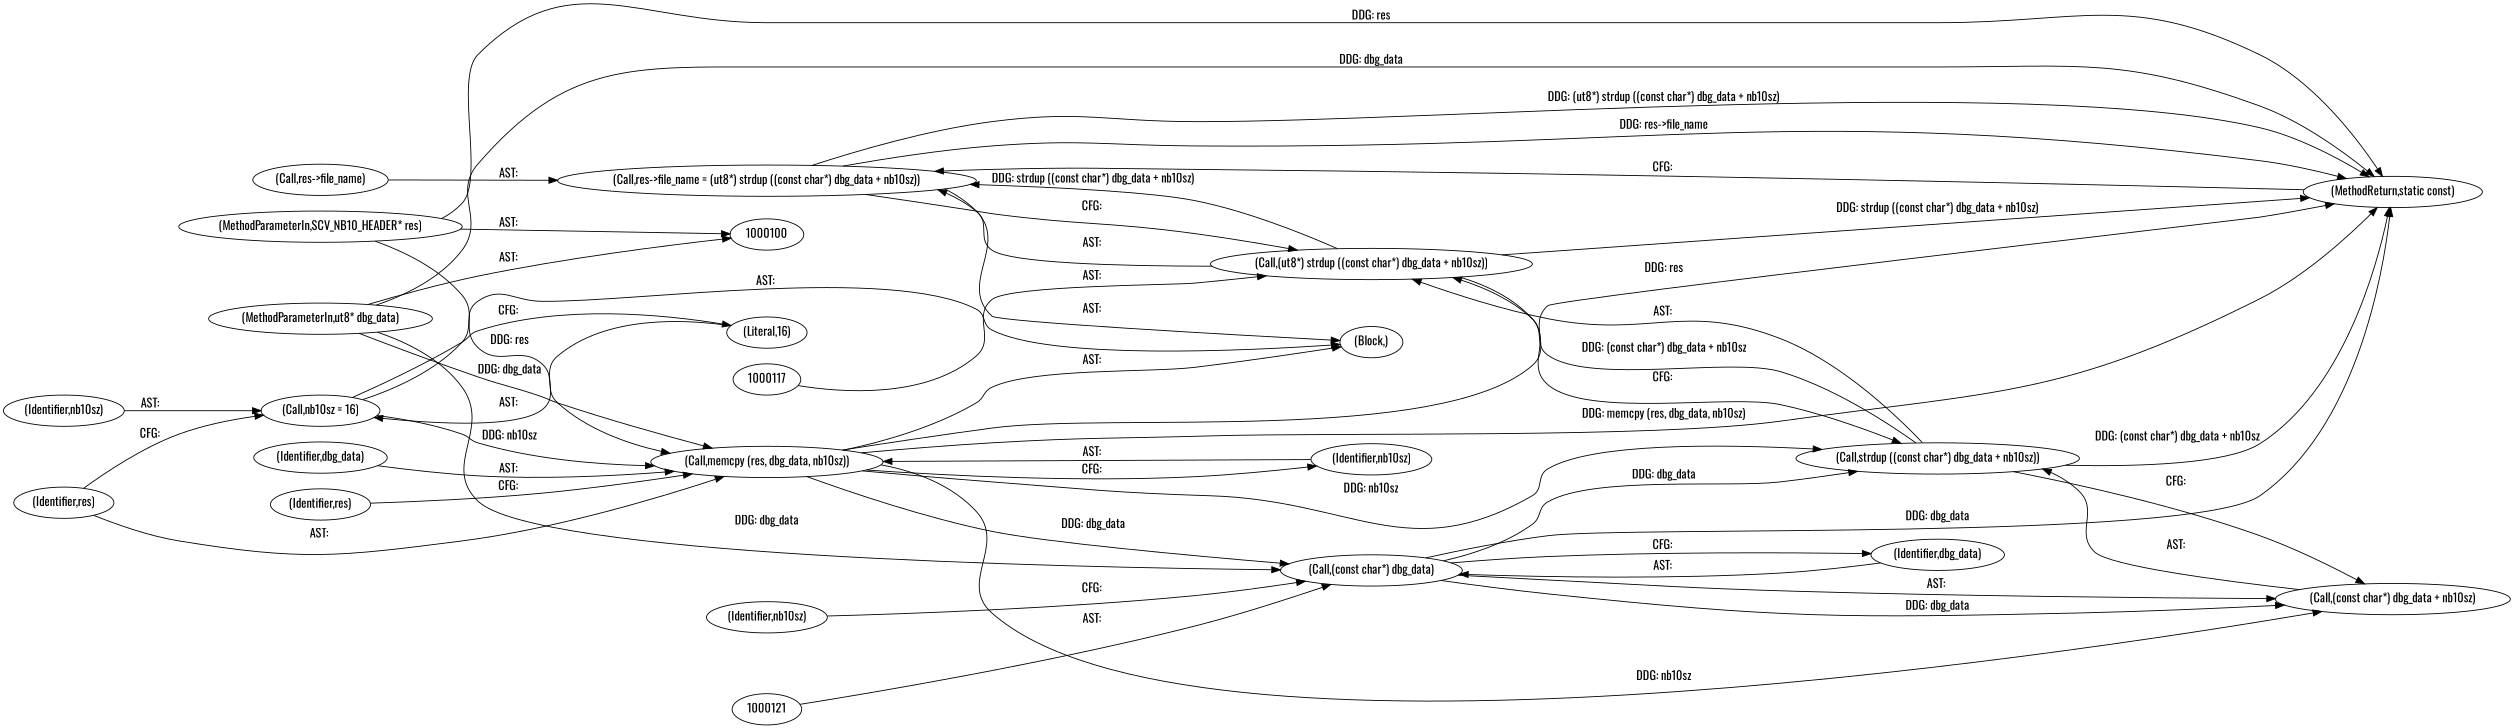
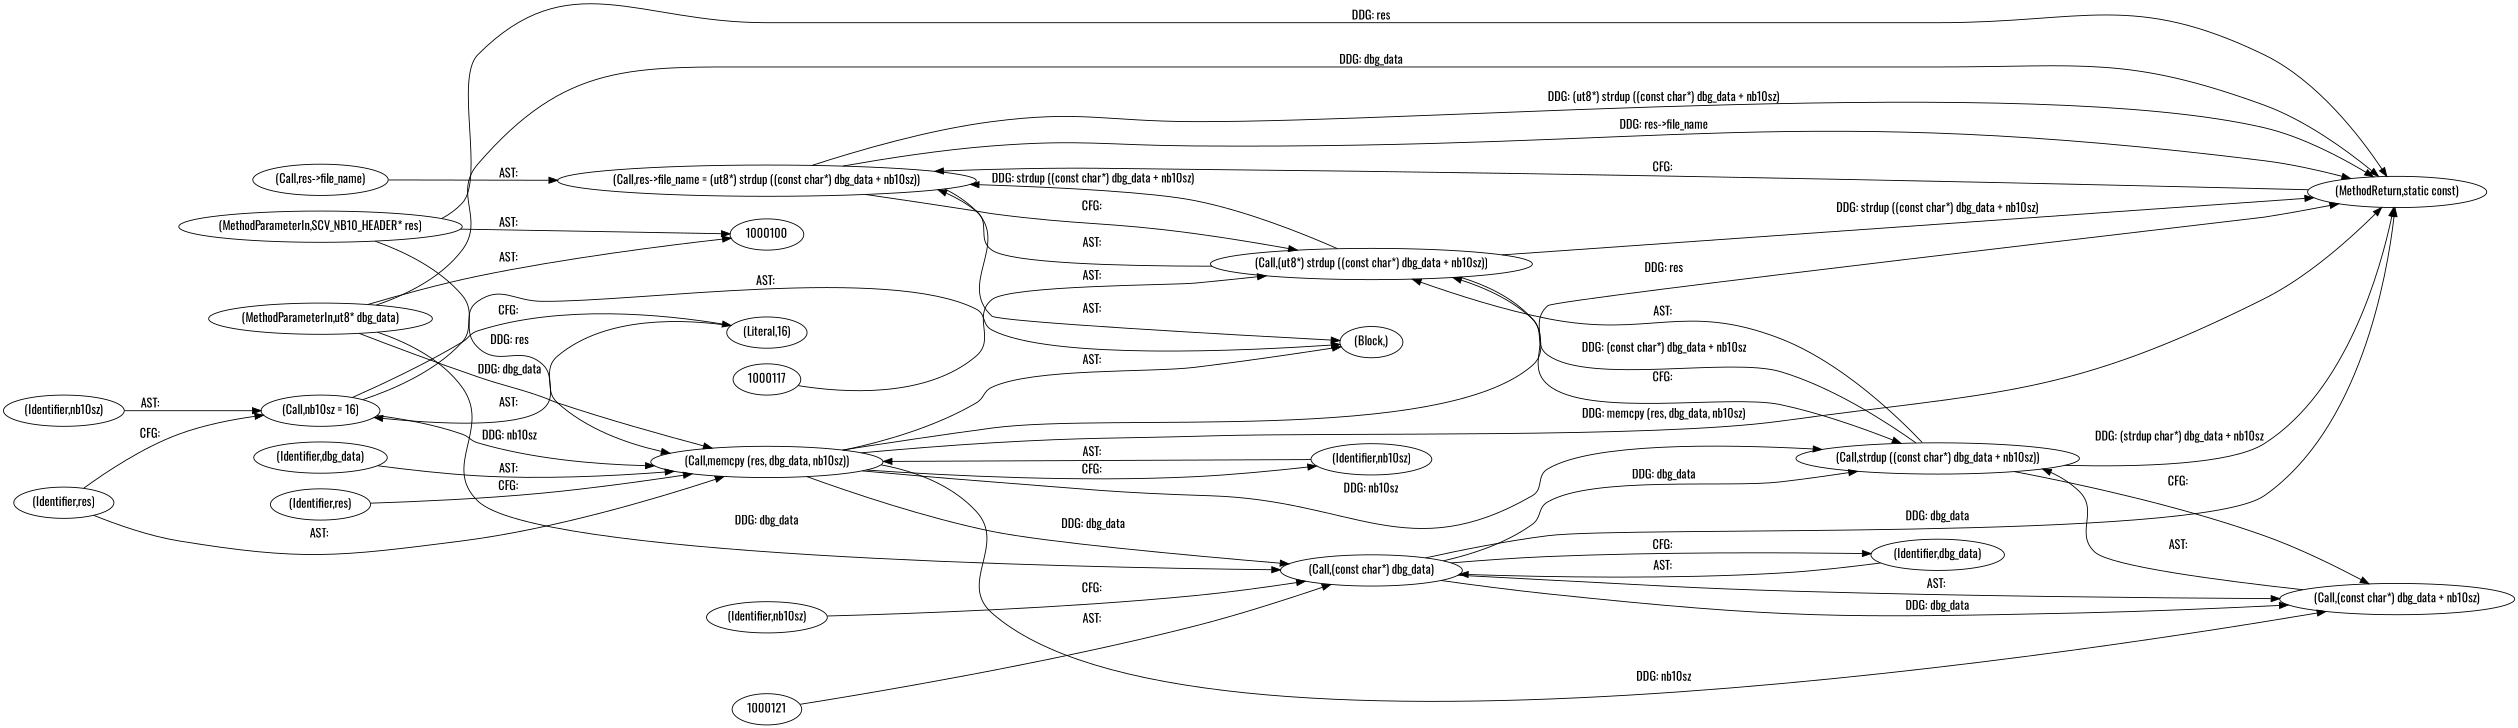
edge "(Call,strdup ((const char*) dbg_data + nb10sz))" -> "(MethodReturn,static const)": label "DDG: (const char*) dbg_data + nb10sz" -> "DDG: (strdup char*) dbg_data + nb10sz"
